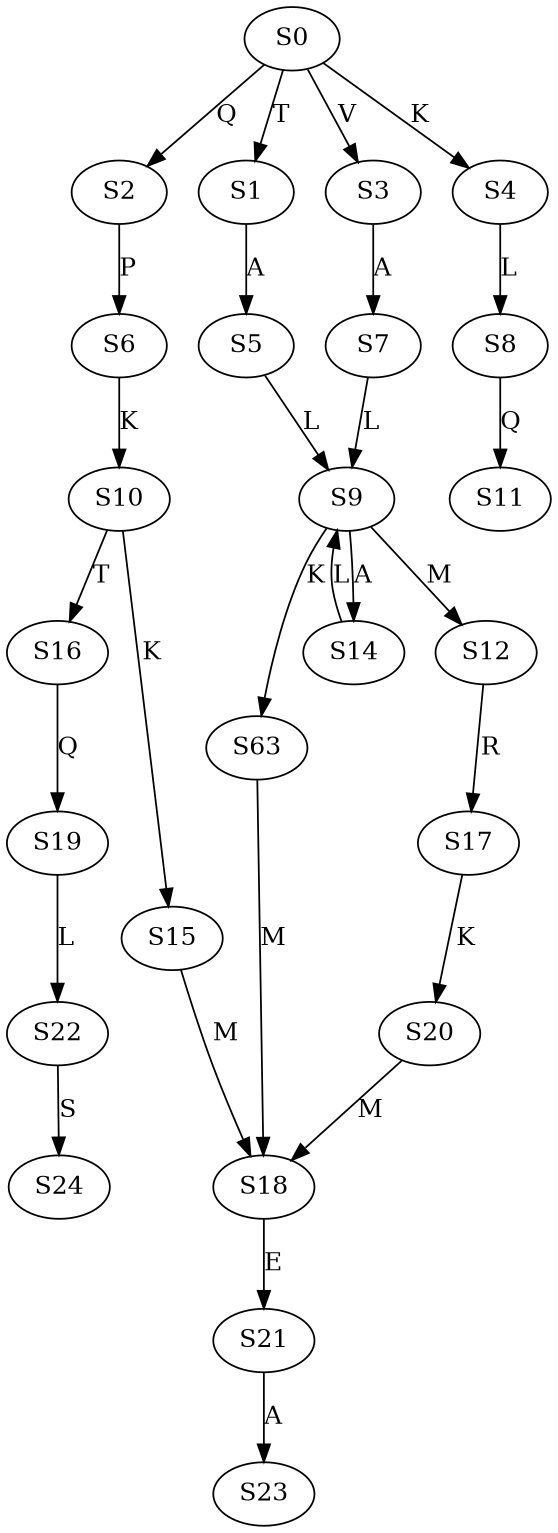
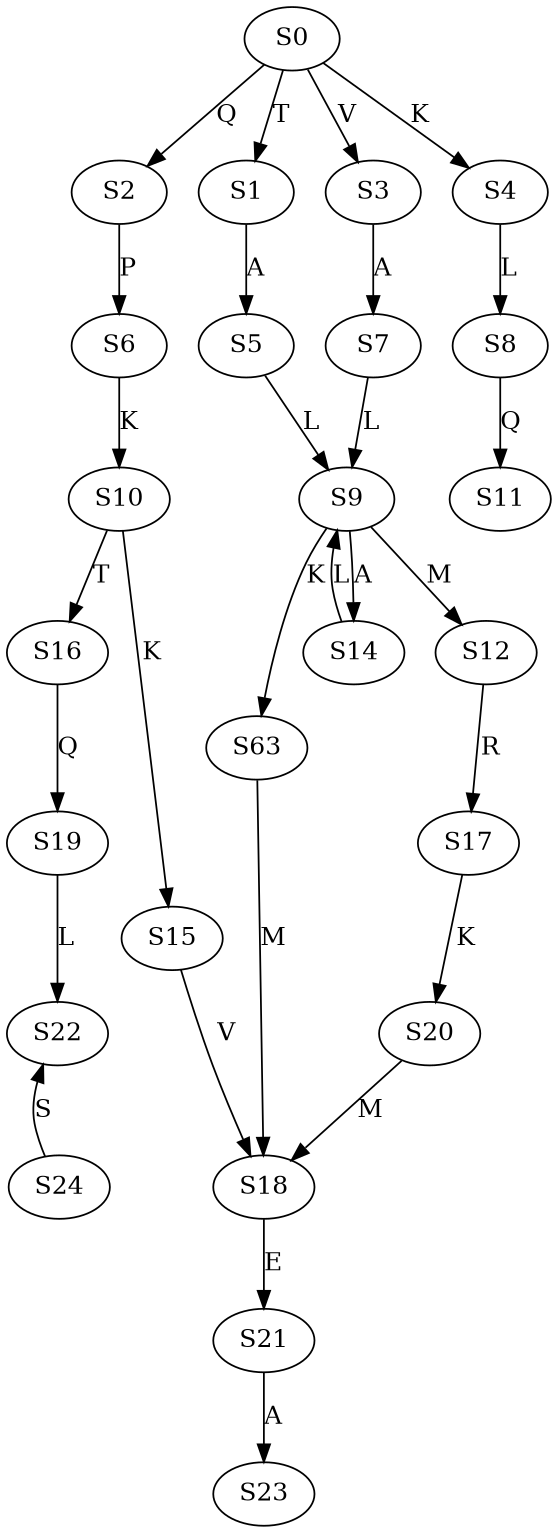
edge "S15" -> "S18": label "M" -> "V"
edge "S22" -> "S24": reversed
